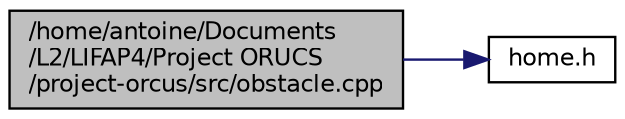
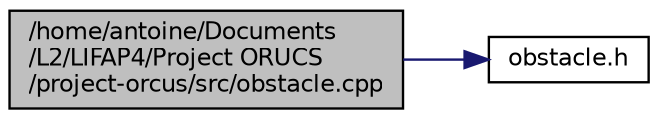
node "home.h": label "home.h" -> "obstacle.h"
